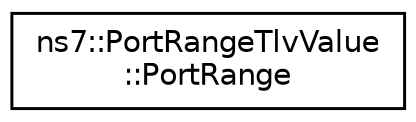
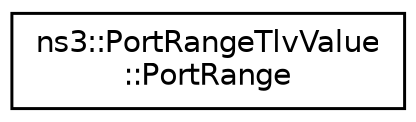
node "ns7::PortRangeTlvValue ::PortRange": label "ns7::PortRangeTlvValue ::PortRange" -> "ns3::PortRangeTlvValue ::PortRange"
